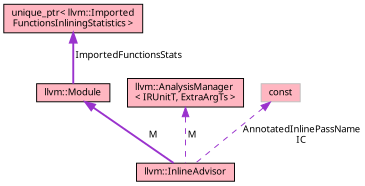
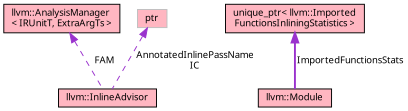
node "const": label "const" -> "ptr"
edge "llvm::InlineAdvisor" -> "llvm::Module": removed, label "M"
edge "llvm::InlineAdvisor" -> "llvm::AnalysisManager < IRUnitT, ExtraArgTs >": label " M" -> " FAM"
